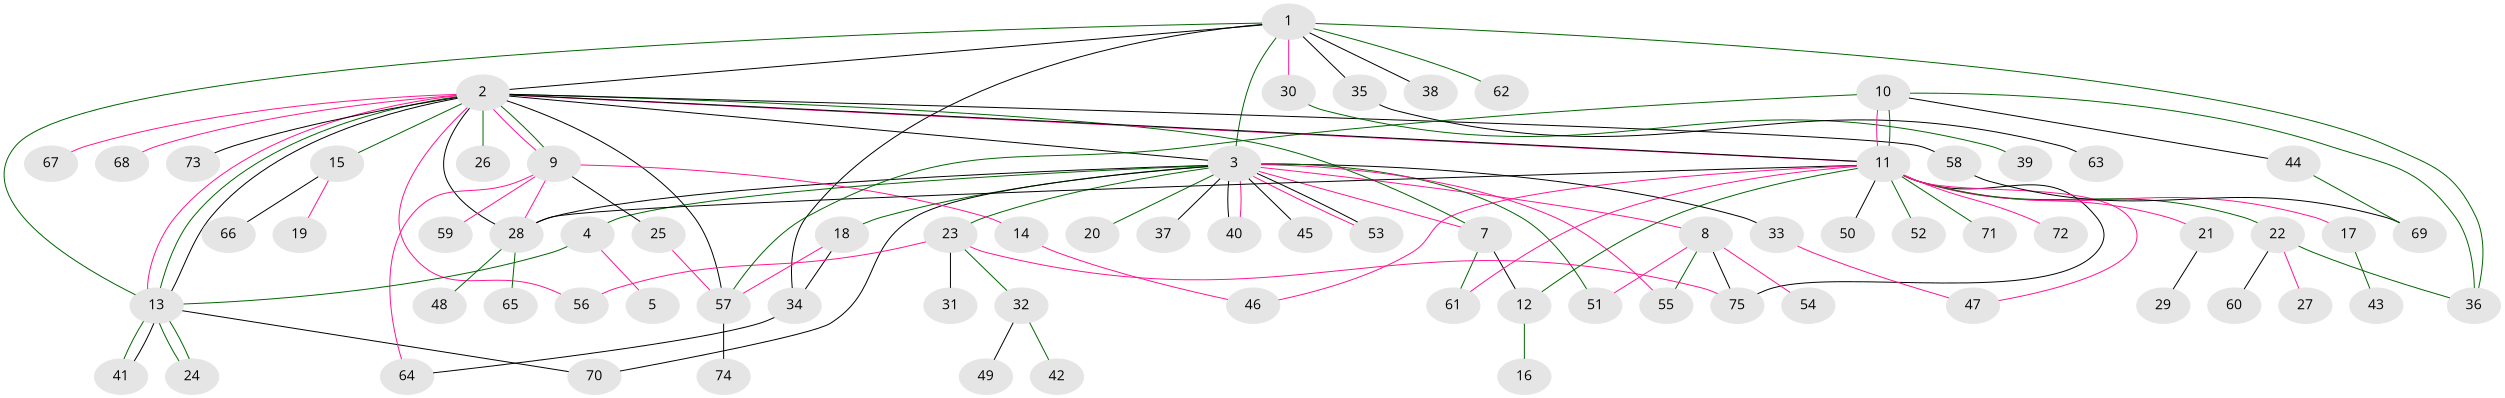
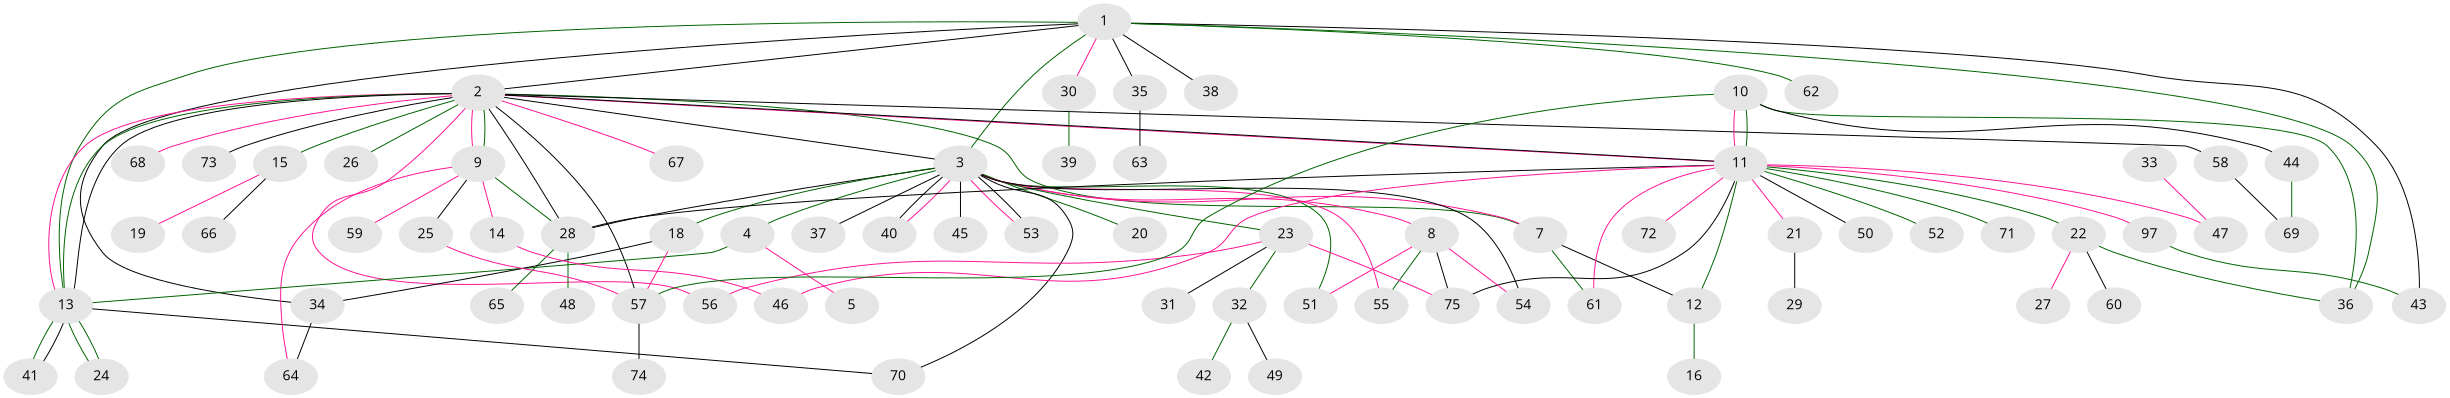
edge "1" -- "43": added
edge "3" -- "33": now "3" -- "54"
edge "9" -- "28": color deeppink -> darkgreen
node "17": label "17" -> "97"
